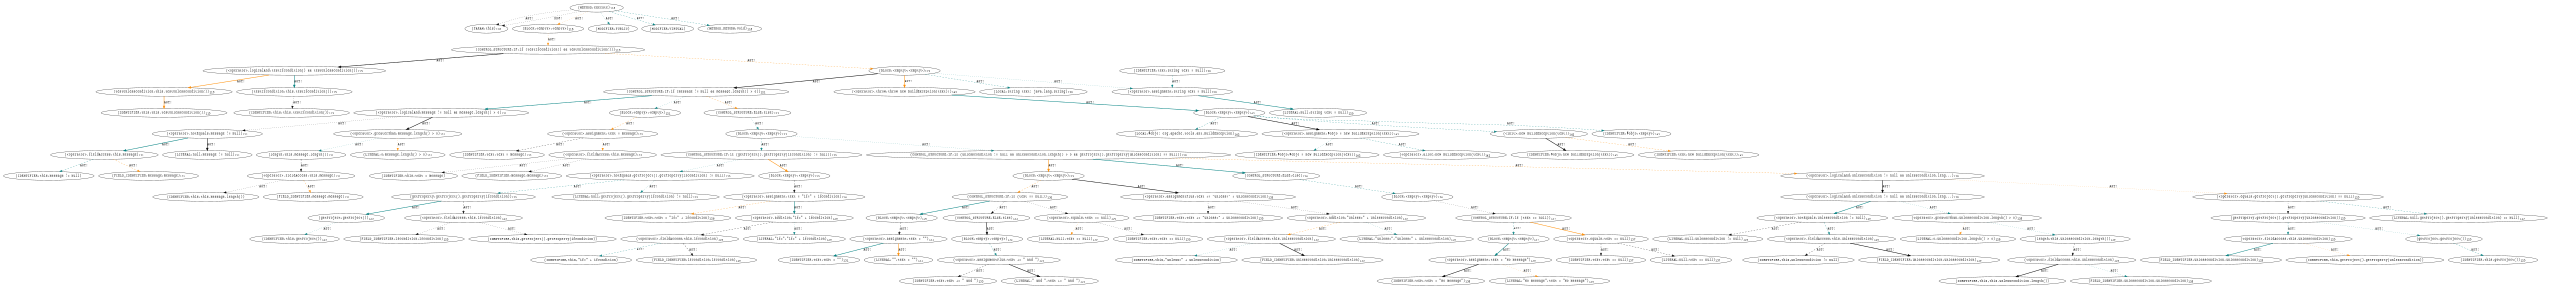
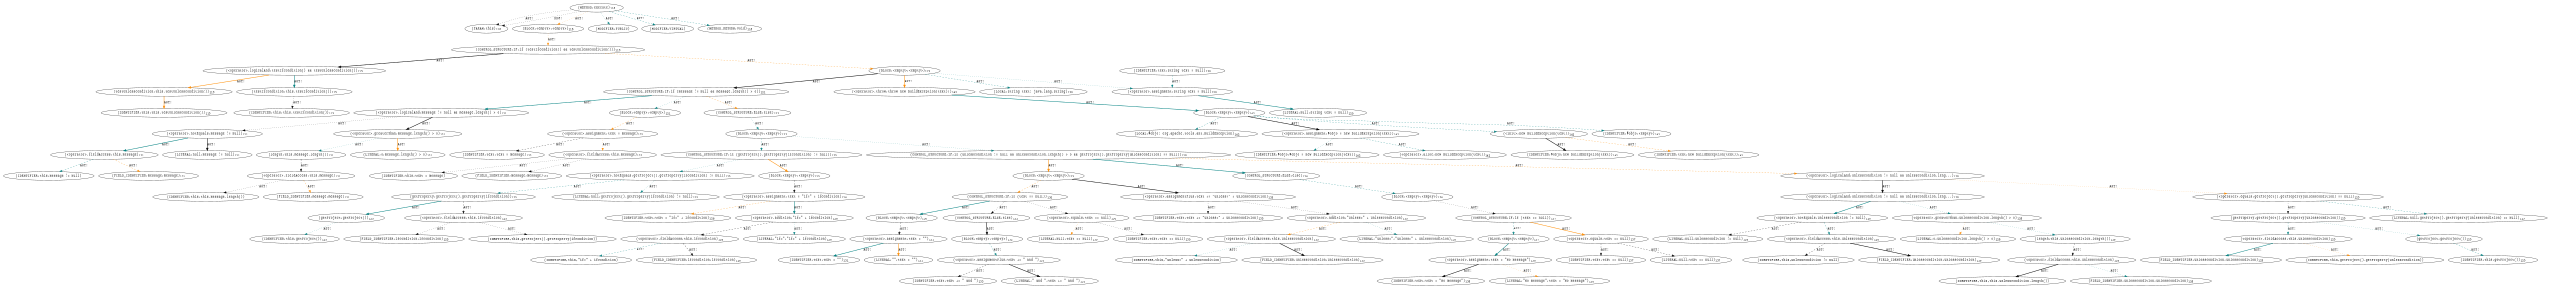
edge "(<operator>.greaterThan,message.length() > 0)" -> "(LITERAL,0,message.length() > 0)": style dotted -> bold
